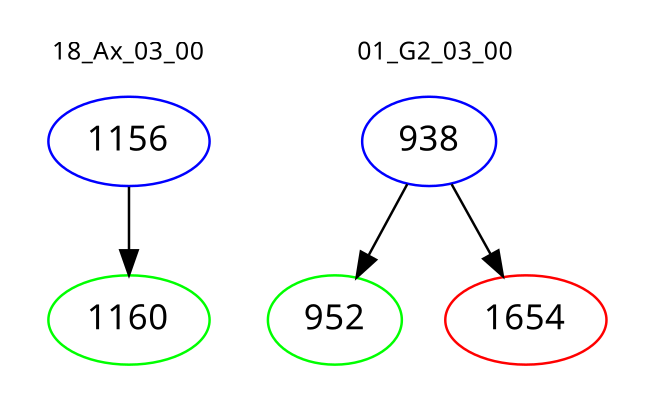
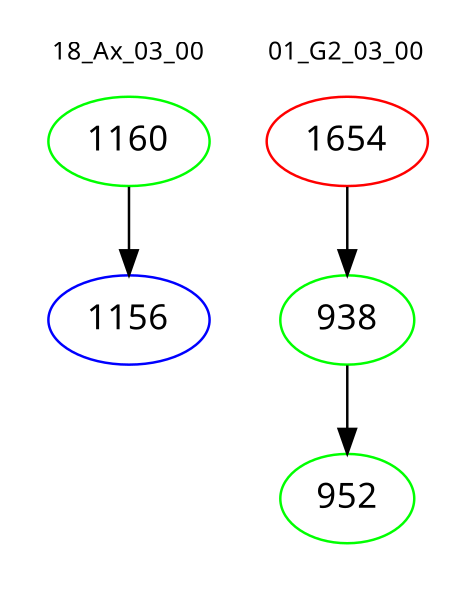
node "938": color blue -> green
edge "1156" -> "1160": reversed
edge "938" -> "1654": reversed
